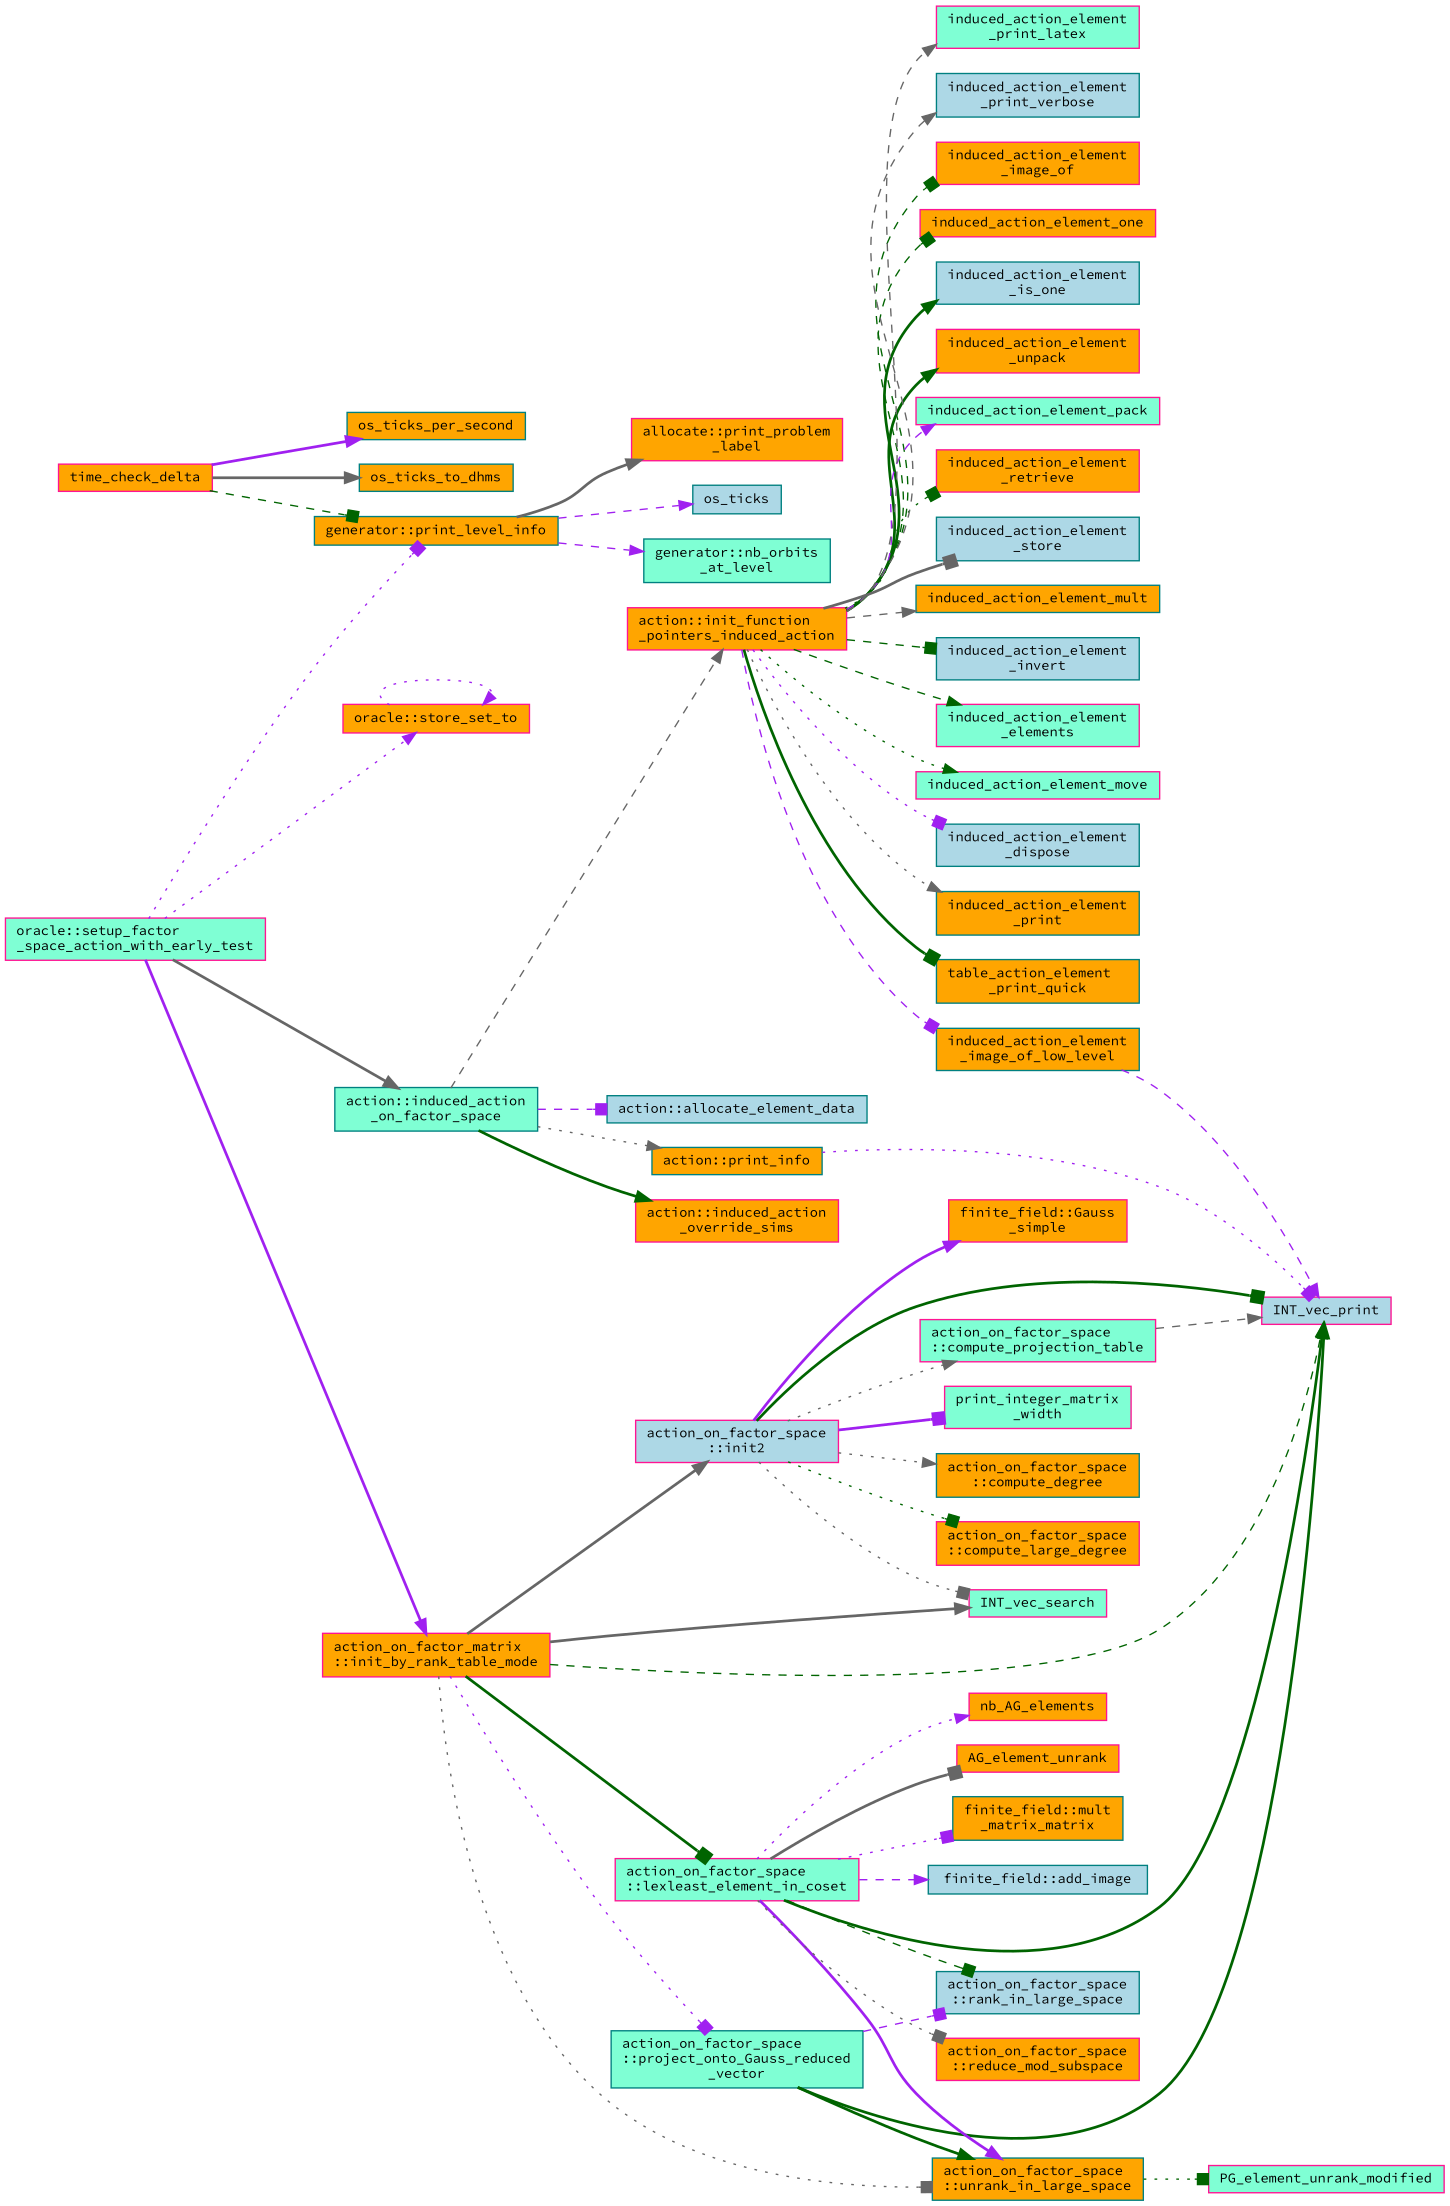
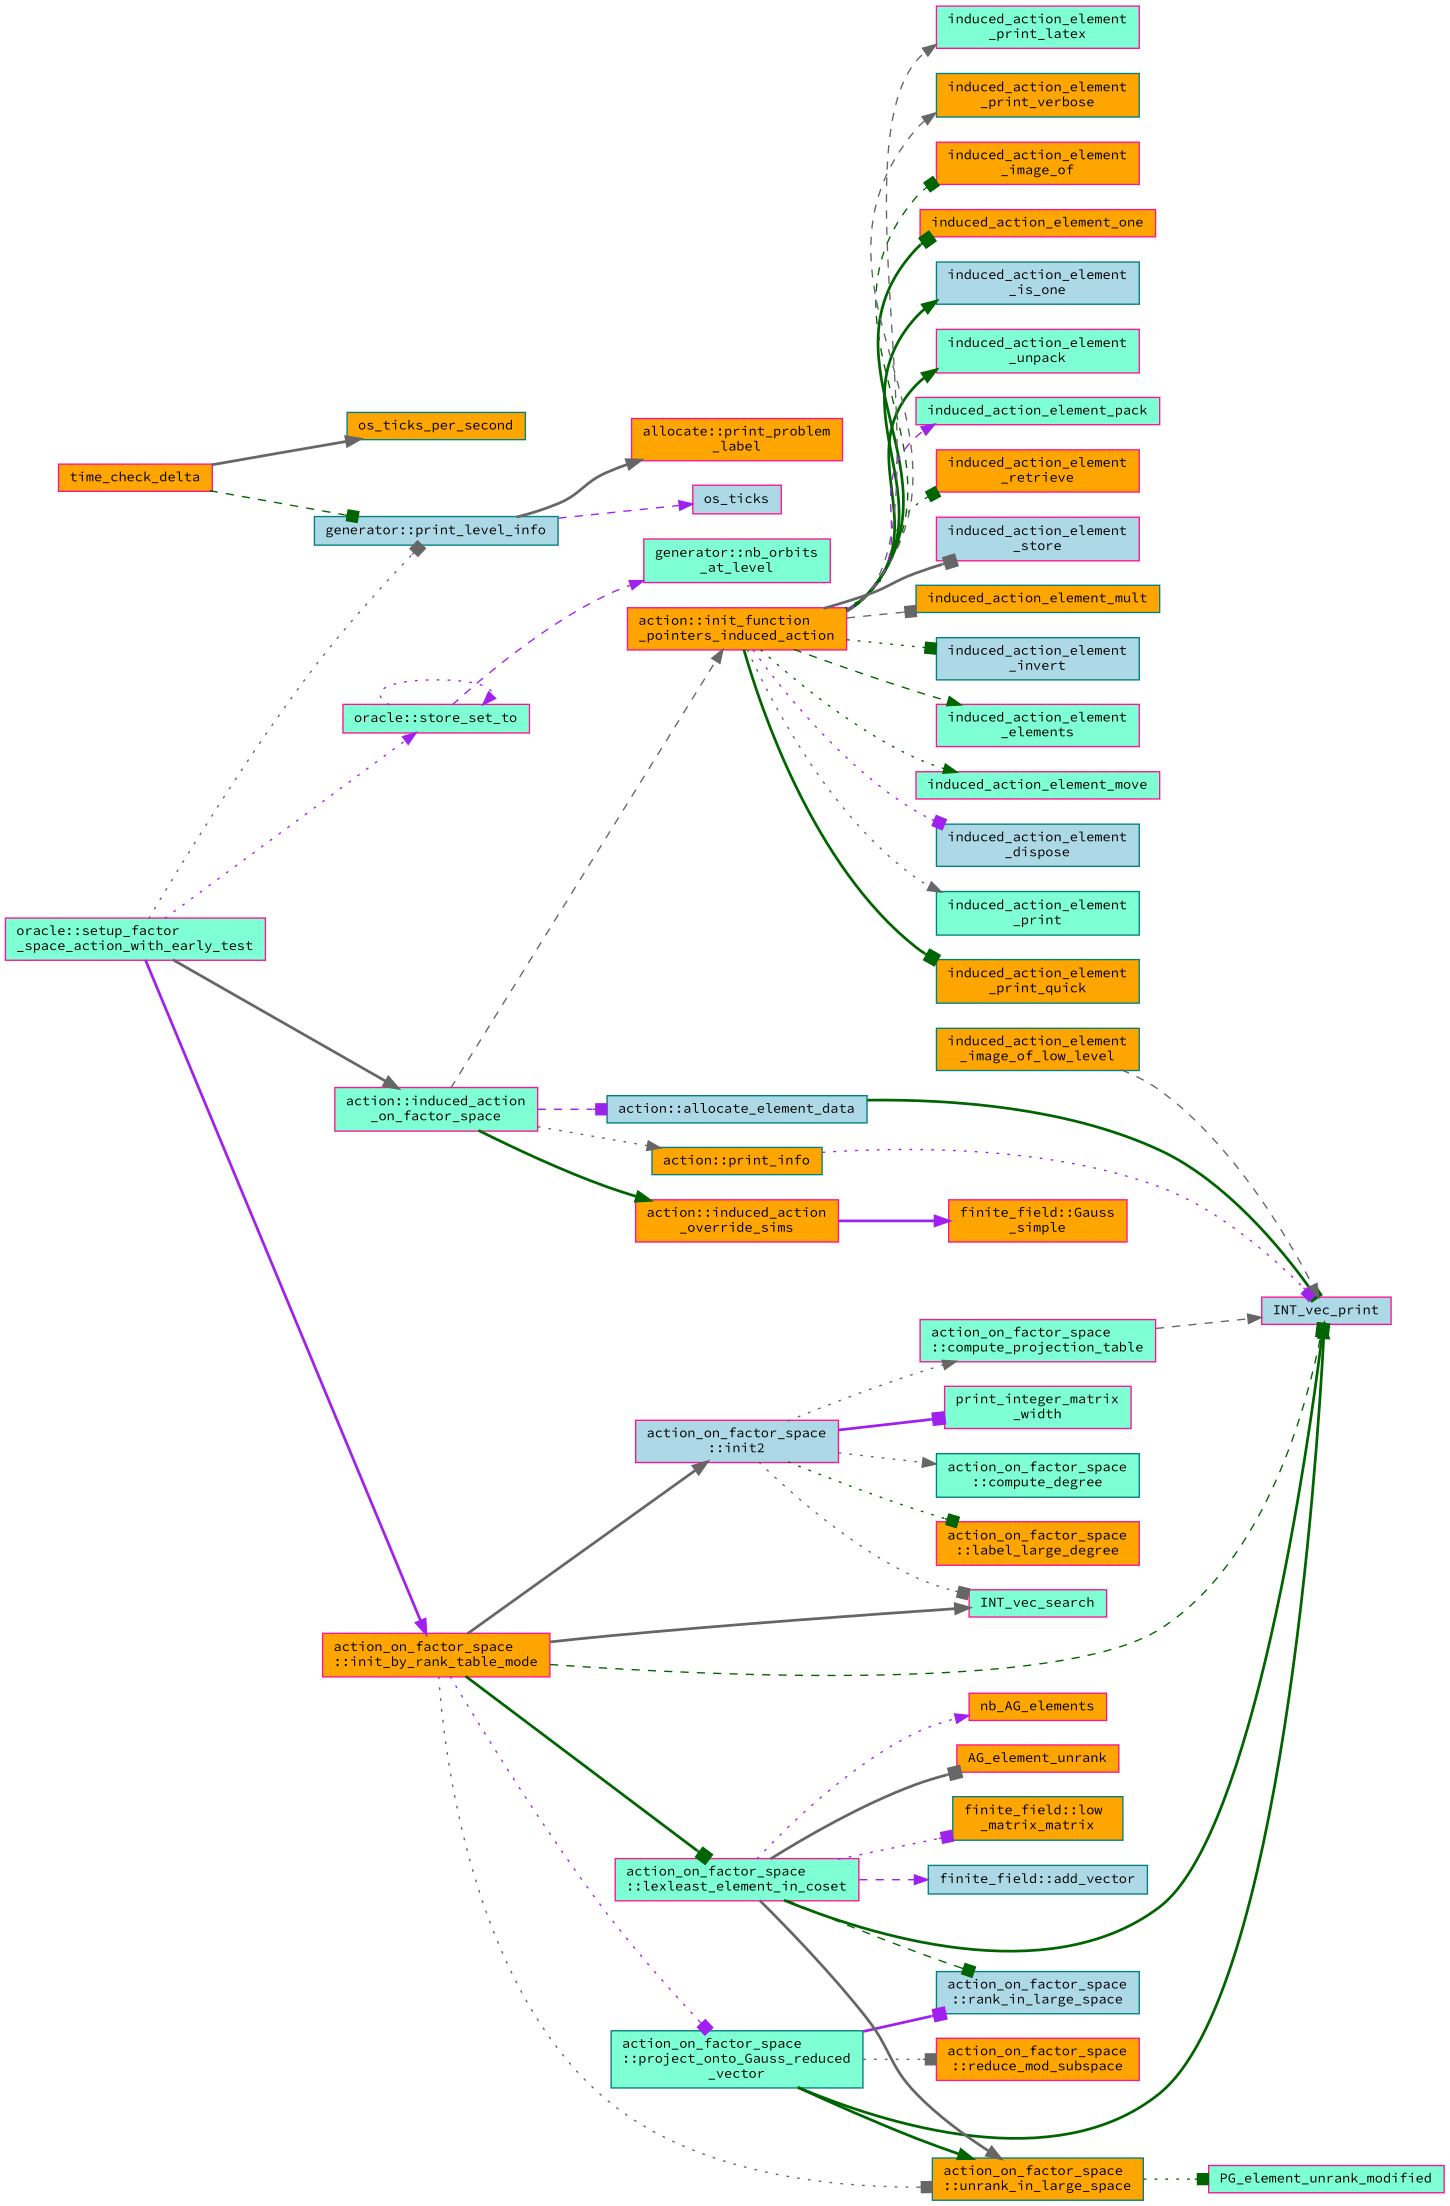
node "induced_action_element _print_verbose": fillcolor lightblue -> orange
node "induced_action_element _unpack": fillcolor orange -> aquamarine
edge "action::init_function _pointers_induced_action" -> "induced_action_element_one": style dashed -> bold
edge "time_check_delta" -> "os_ticks_per_second": color purple -> gray40
node "os_ticks_to_dhms": removed
node "os_ticks": color teal -> deeppink
node "generator::print_level_info": fillcolor orange -> lightblue
node "induced_action_element _store": color teal -> deeppink
edge "generator::print_level_info" -> "generator::nb_orbits _at_level": now "oracle::store_set_to" -> "generator::nb_orbits _at_level"
node "generator::nb_orbits _at_level": color teal -> deeppink
edge "action::init_function _pointers_induced_action" -> "induced_action_element_mult": arrowhead normal -> box
edge "action::init_function _pointers_induced_action" -> "induced_action_element _invert": style dashed -> dotted
node "oracle::store_set_to": fillcolor orange -> aquamarine
edge "oracle::setup_factor _space_action_with_early_test" -> "generator::print_level_info": color purple -> gray40
edge "action::init_function _pointers_induced_action" -> "induced_action_element _image_of_low_level": removed
node "induced_action_element _print": fillcolor orange -> aquamarine
node "table_action_element _print_quick": label "table_action_element _print_quick" -> "induced_action_element _print_quick"
node "action::induced_action _on_factor_space": color teal -> deeppink
edge "induced_action_element _image_of_low_level" -> "INT_vec_print": color purple -> gray40
edge "action_on_factor_space ::init2" -> "INT_vec_print": now "action::allocate_element_data" -> "INT_vec_print"
edge "action_on_factor_space ::init2" -> "finite_field::Gauss _simple": now "action::induced_action _override_sims" -> "finite_field::Gauss _simple"
node "action_on_factor_space ::compute_degree": fillcolor orange -> aquamarine
node "action_on_factor_space ::compute_large_degree": label "action_on_factor_space ::compute_large_degree" -> "action_on_factor_space ::label_large_degree"
node "action_on_factor_matrix ::init_by_rank_table_mode": label "action_on_factor_matrix ::init_by_rank_table_mode" -> "action_on_factor_space ::init_by_rank_table_mode"
node "finite_field::mult _matrix_matrix": label "finite_field::mult _matrix_matrix" -> "finite_field::low _matrix_matrix"
edge "action_on_factor_space ::lexleast_element_in_coset" -> "INT_vec_print": arrowhead normal -> box
node "finite_field::add_image": label "finite_field::add_image" -> "finite_field::add_vector"
edge "action_on_factor_space ::lexleast_element_in_coset" -> "action_on_factor_space ::reduce_mod_subspace": now "action_on_factor_space ::project_onto_Gauss_reduced _vector" -> "action_on_factor_space ::reduce_mod_subspace"
edge "action_on_factor_space ::lexleast_element_in_coset" -> "action_on_factor_space ::unrank_in_large_space": color purple -> gray40
edge "action_on_factor_space ::project_onto_Gauss_reduced _vector" -> "action_on_factor_space ::rank_in_large_space": style dashed -> bold
